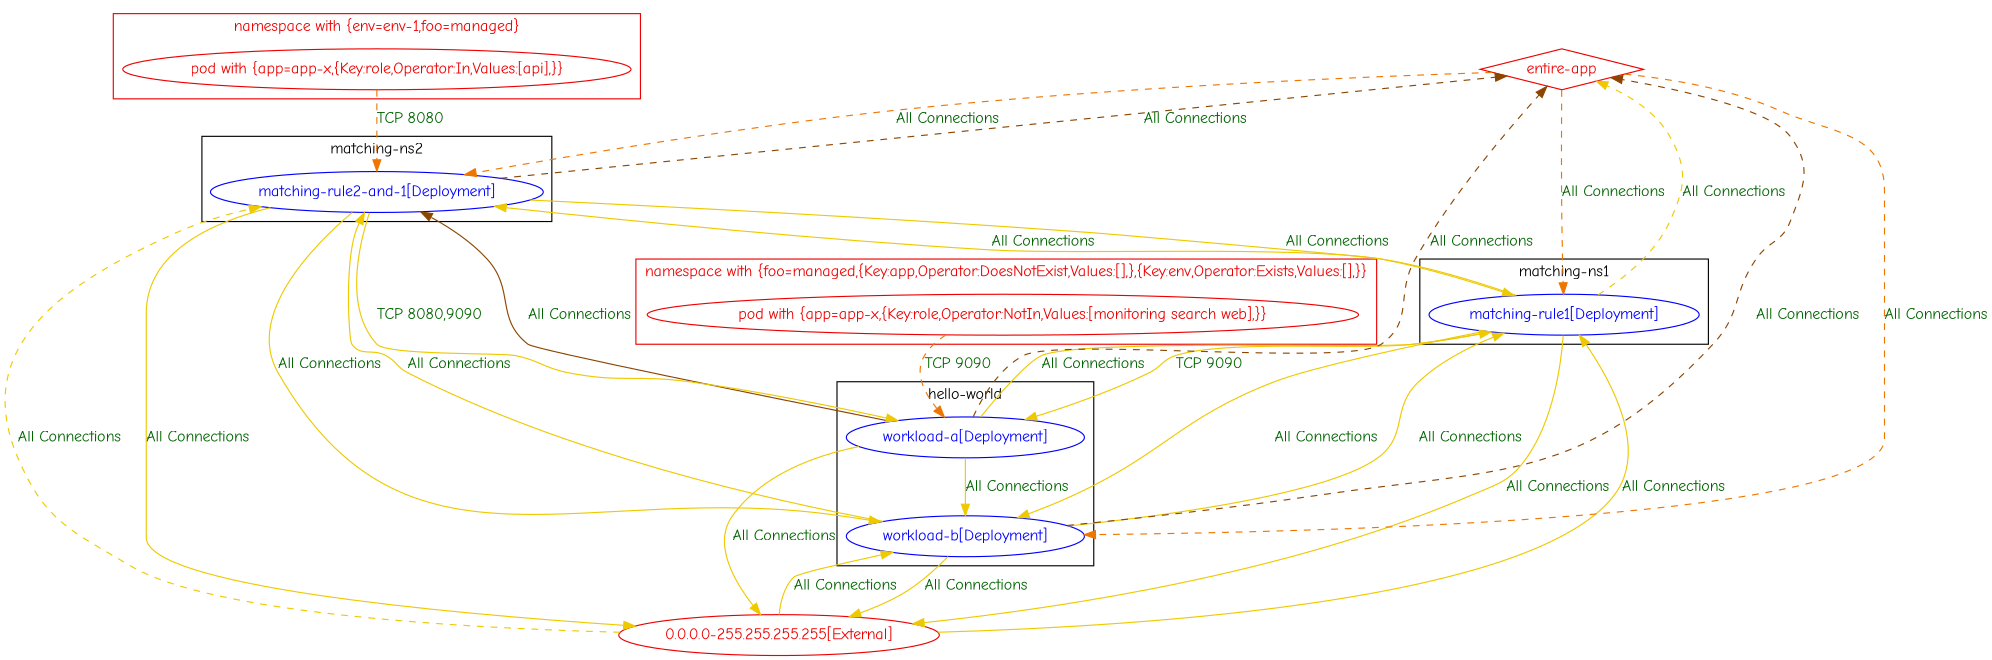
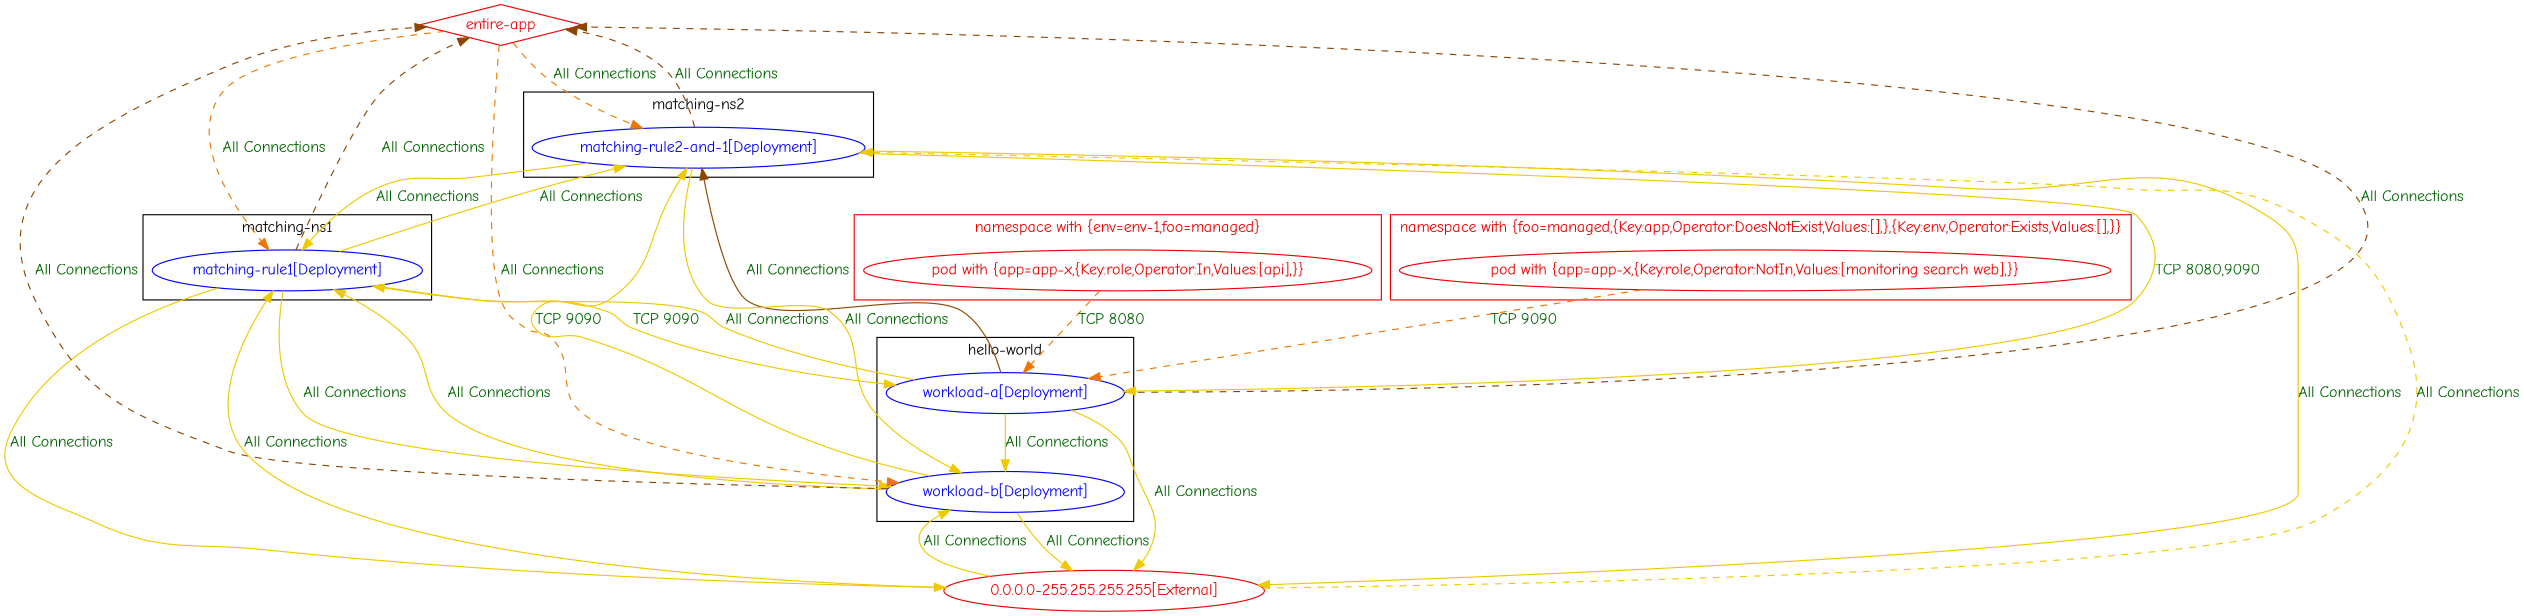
edge "pod with {app=app-x,{Key:role,Operator:In,Values:[api],}}" -> "matching-rule2-and-1[Deployment]": now "pod with {app=app-x,{Key:role,Operator:In,Values:[api],}}" -> "workload-a[Deployment]"
edge "matching-rule1[Deployment]" -> "entire-app": color gold2 -> darkorange4
edge "workload-b[Deployment]" -> "matching-rule2-and-1[Deployment]": label "All Connections" -> "TCP 9090"
